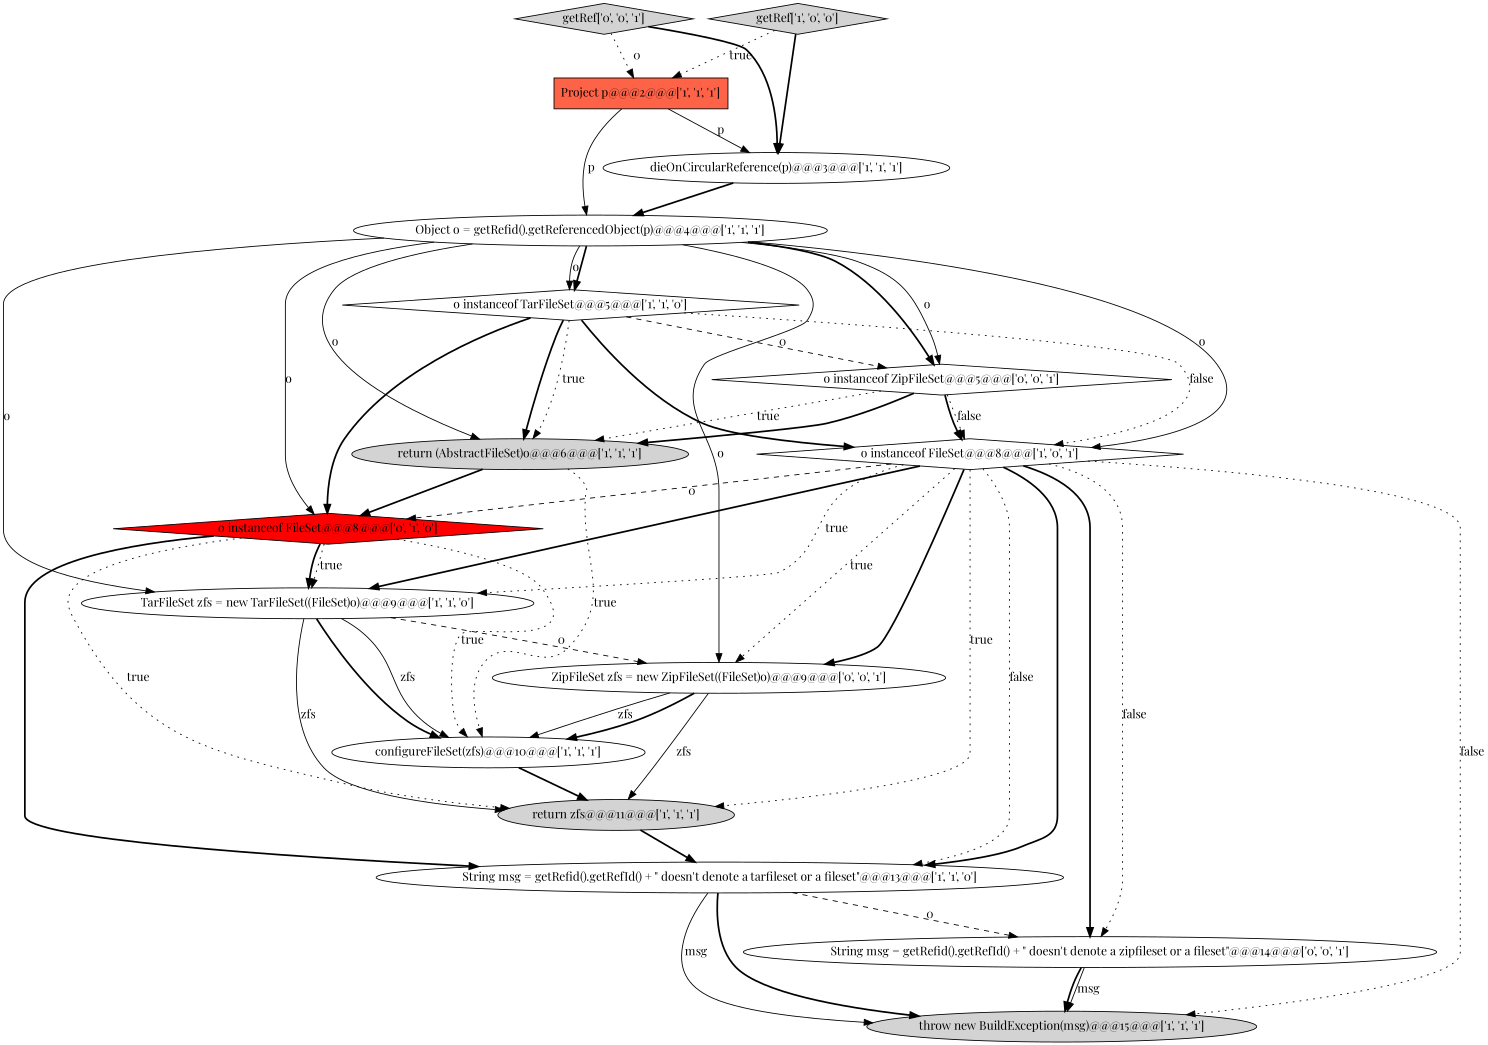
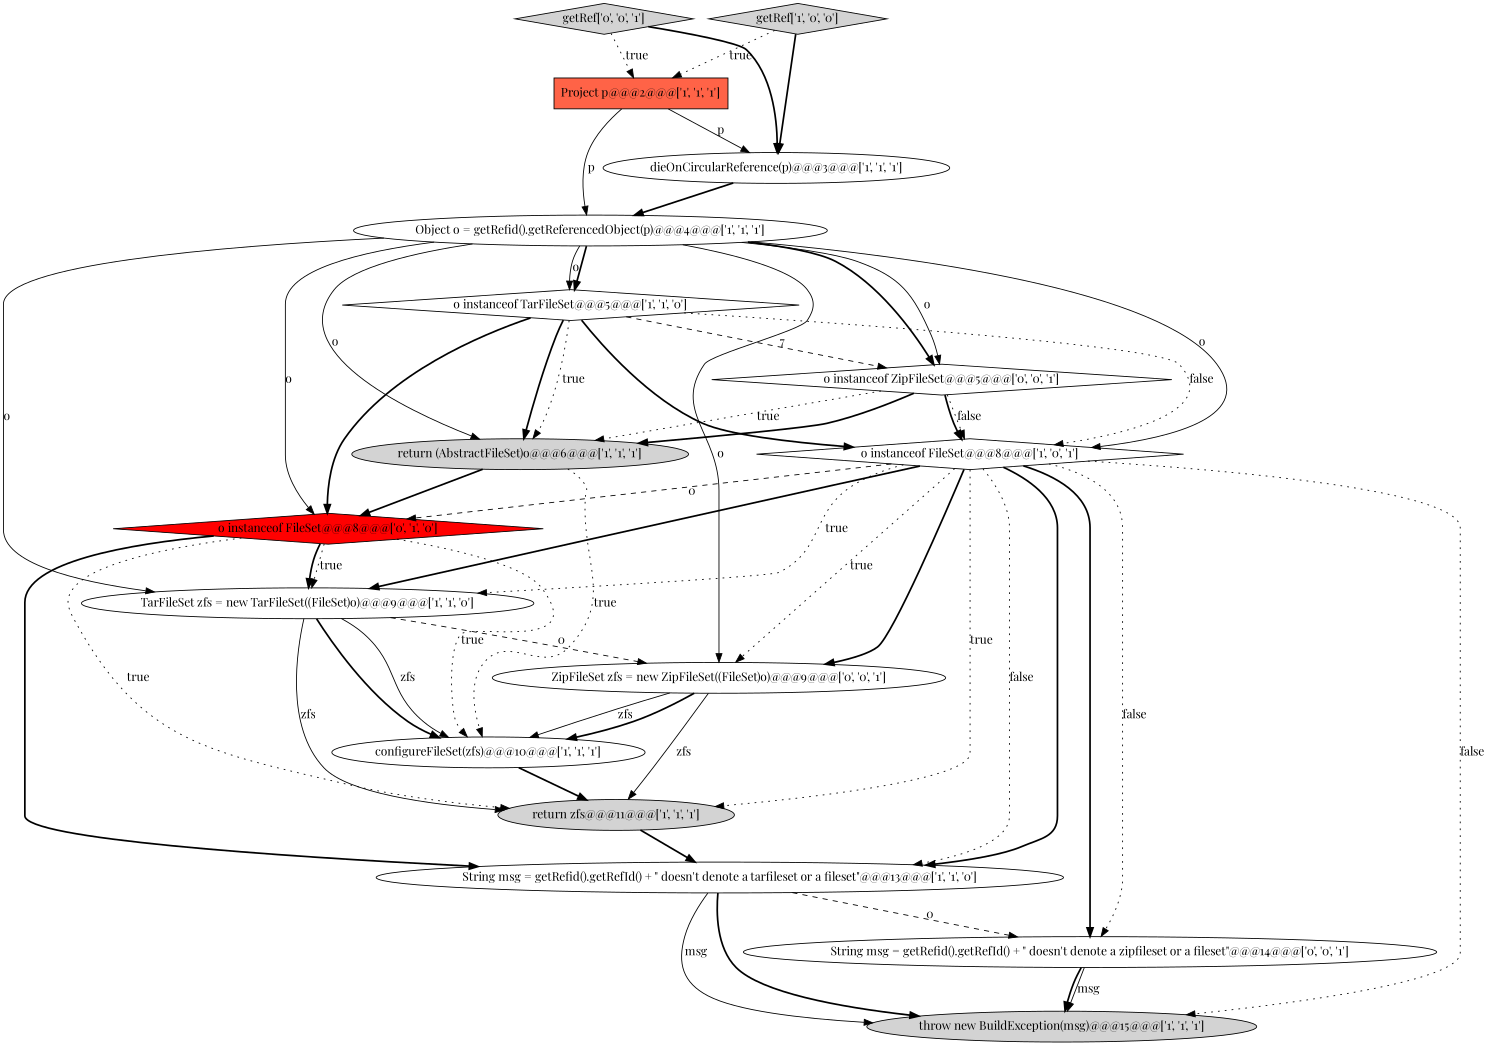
edge "getRef['0', '0', '1']" -> "Project p@@@2@@@['1', '1', '1']": label "0" -> "true"
edge "o instanceof TarFileSet@@@5@@@['1', '1', '0']" -> "o instanceof ZipFileSet@@@5@@@['0', '0', '1']": label "0" -> "7"
